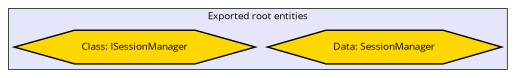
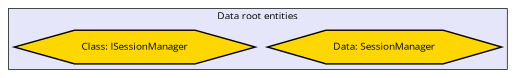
cluster "Exported root entities": label "Exported root entities" -> "Data root entities"
